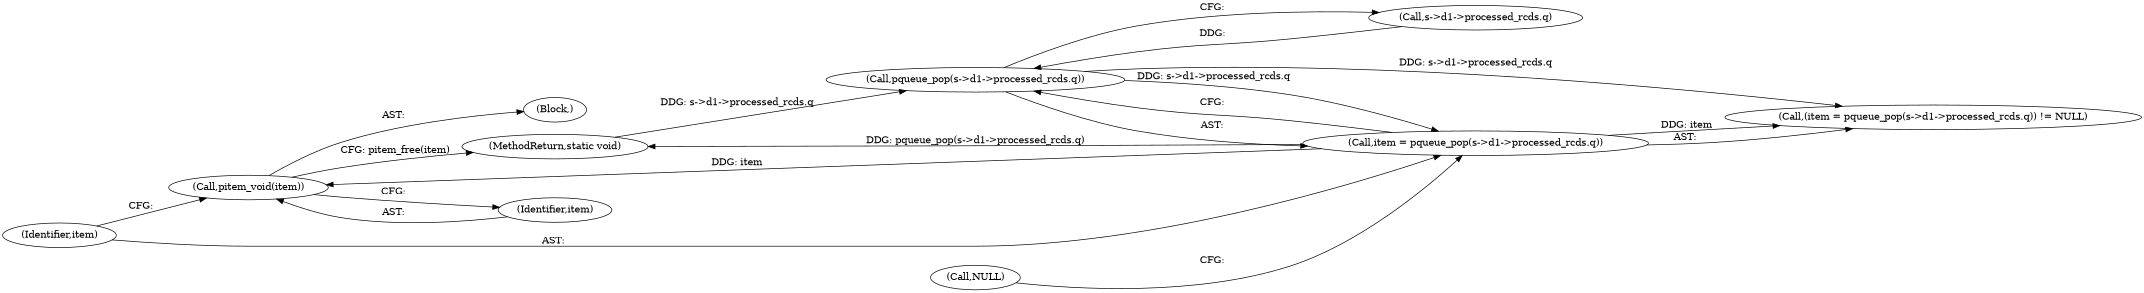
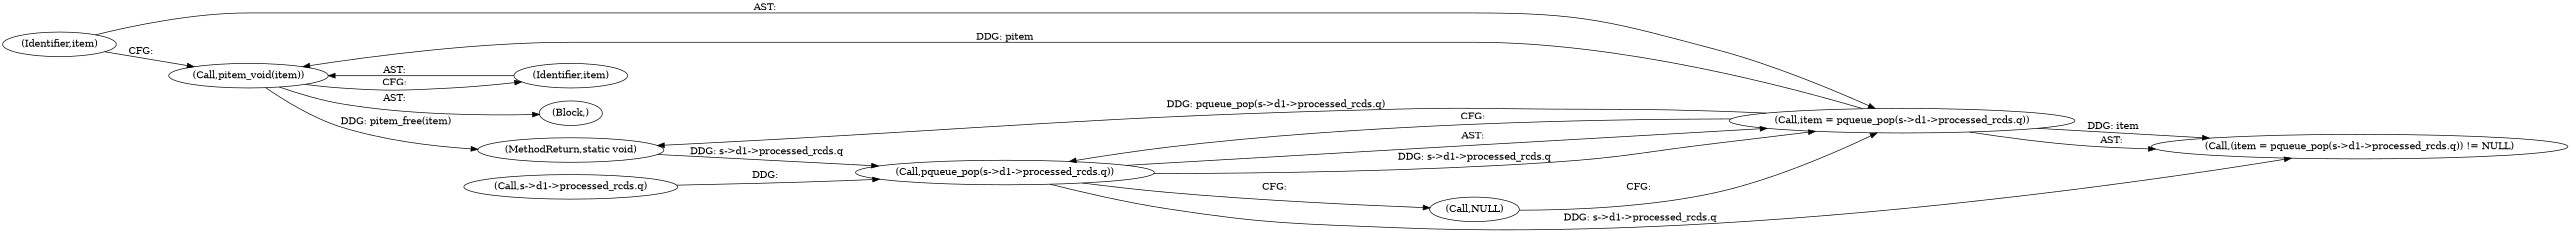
edge "(Call,pqueue_pop(s->d1->processed_rcds.q))" -> "(Call,s->d1->processed_rcds.q)": now "(Call,pqueue_pop(s->d1->processed_rcds.q))" -> "(Call,NULL)"
edge "(Call,pitem_void(item))" -> "(MethodReturn,static void)": label "CFG: pitem_free(item)" -> "DDG: pitem_free(item)"
edge "(Call,item = pqueue_pop(s->d1->processed_rcds.q))" -> "(Call,pitem_void(item))": label "DDG: item" -> "DDG: pitem"
